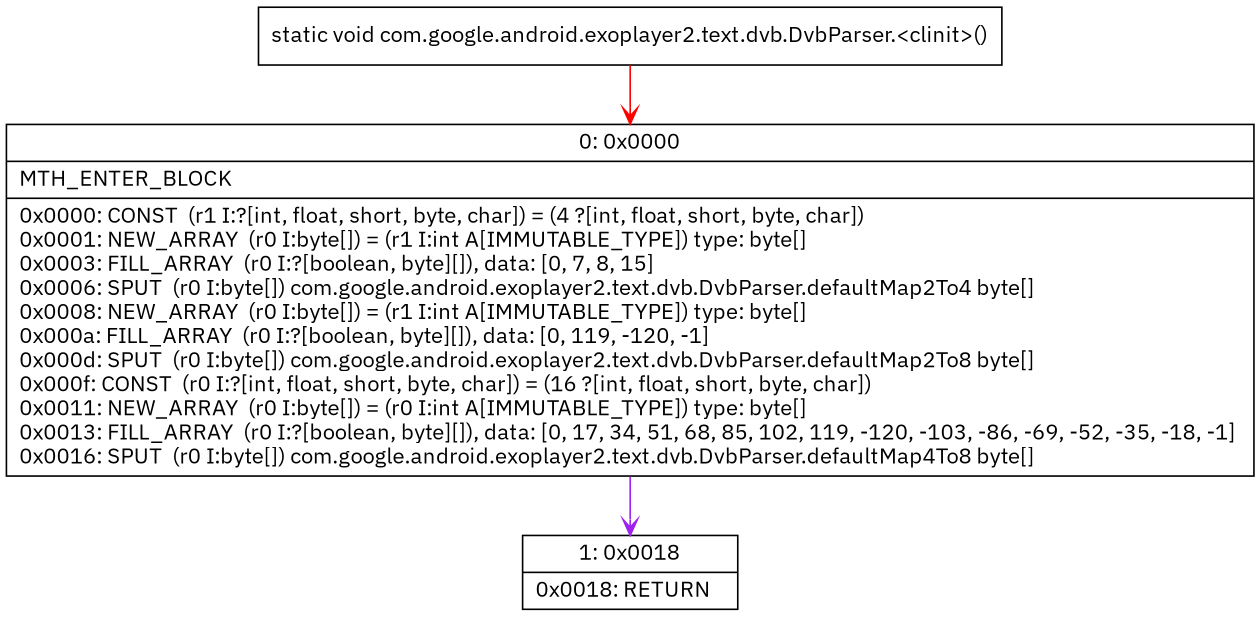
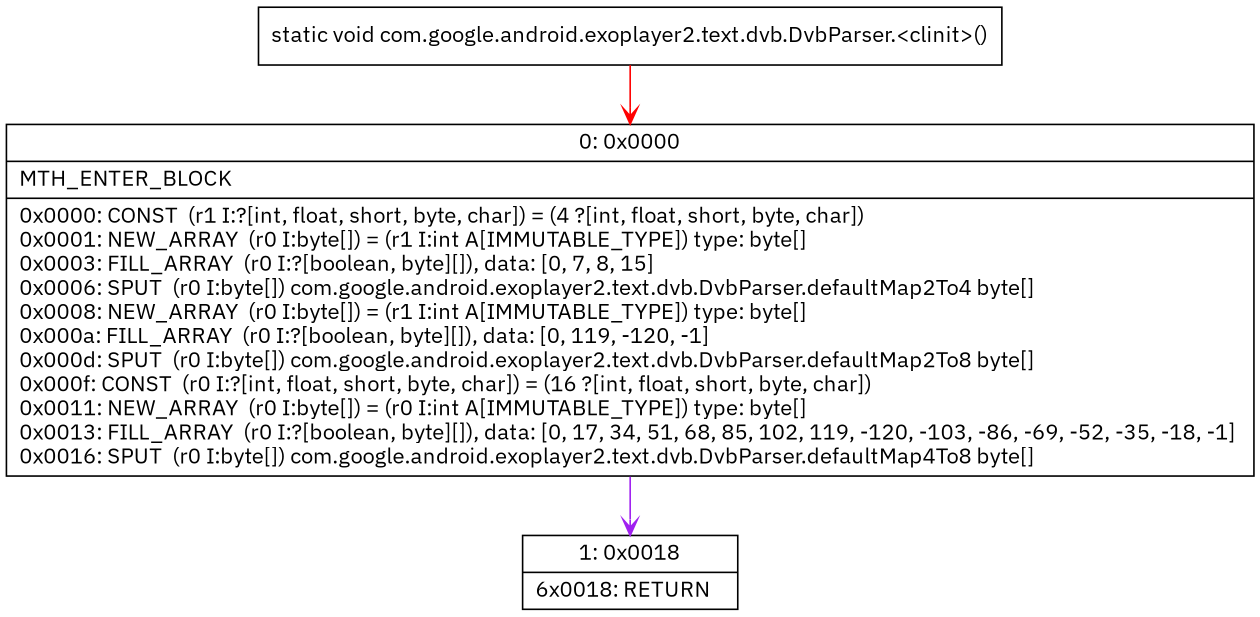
node "1: 0x0018": text "0x0018: RETURN" -> "6x0018: RETURN"
